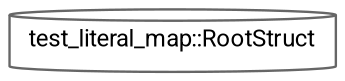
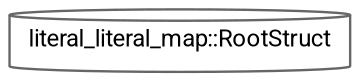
node "test_literal_map::RootStruct": label "test_literal_map::RootStruct" -> "literal_literal_map::RootStruct"
